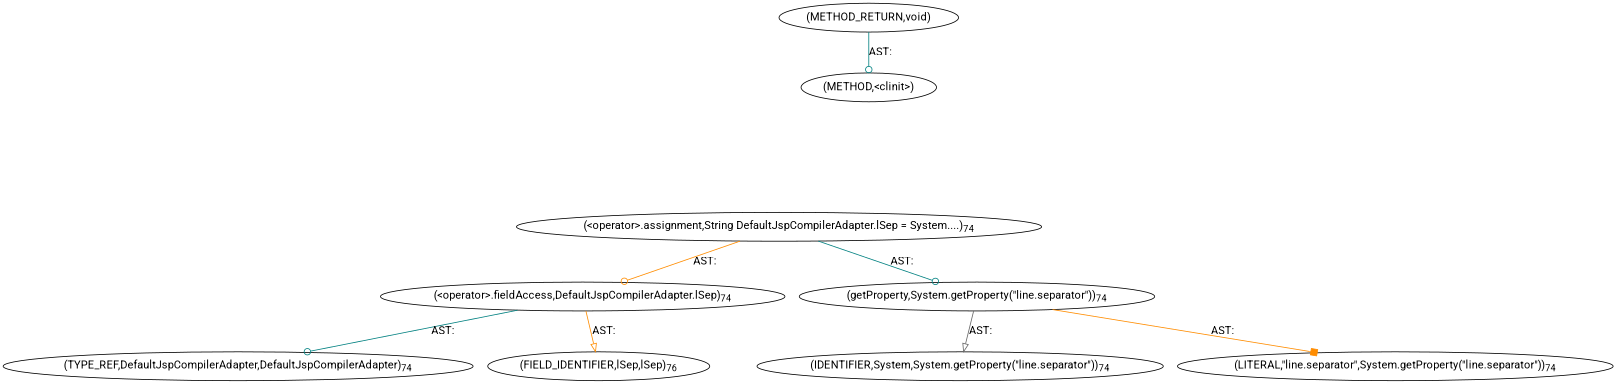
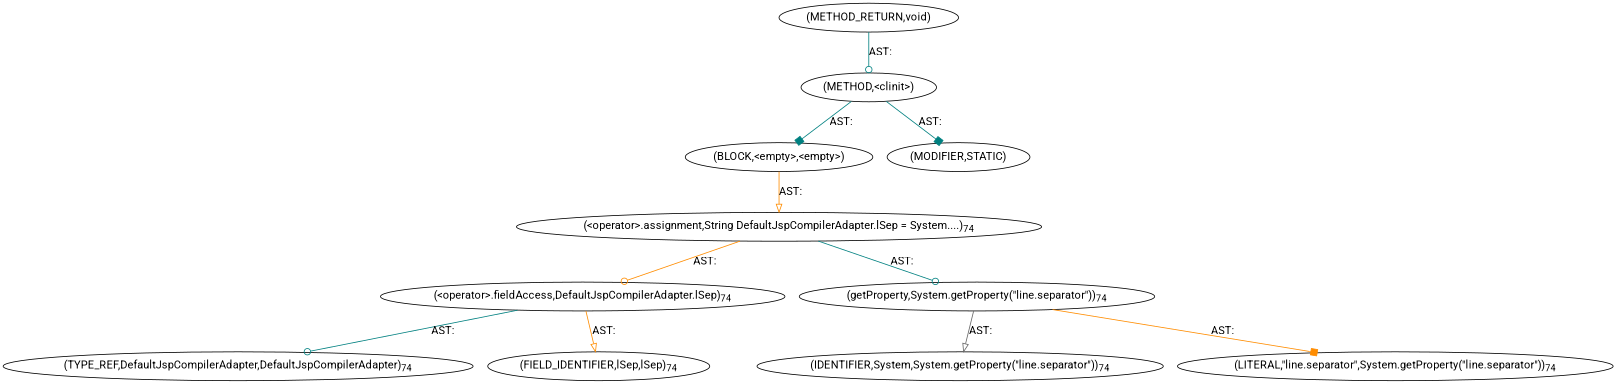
node "(BLOCK,<empty>,<empty>)": added
node "(MODIFIER,STATIC)": added
node "(FIELD_IDENTIFIER,lSep,lSep)": text "76" -> "74"
